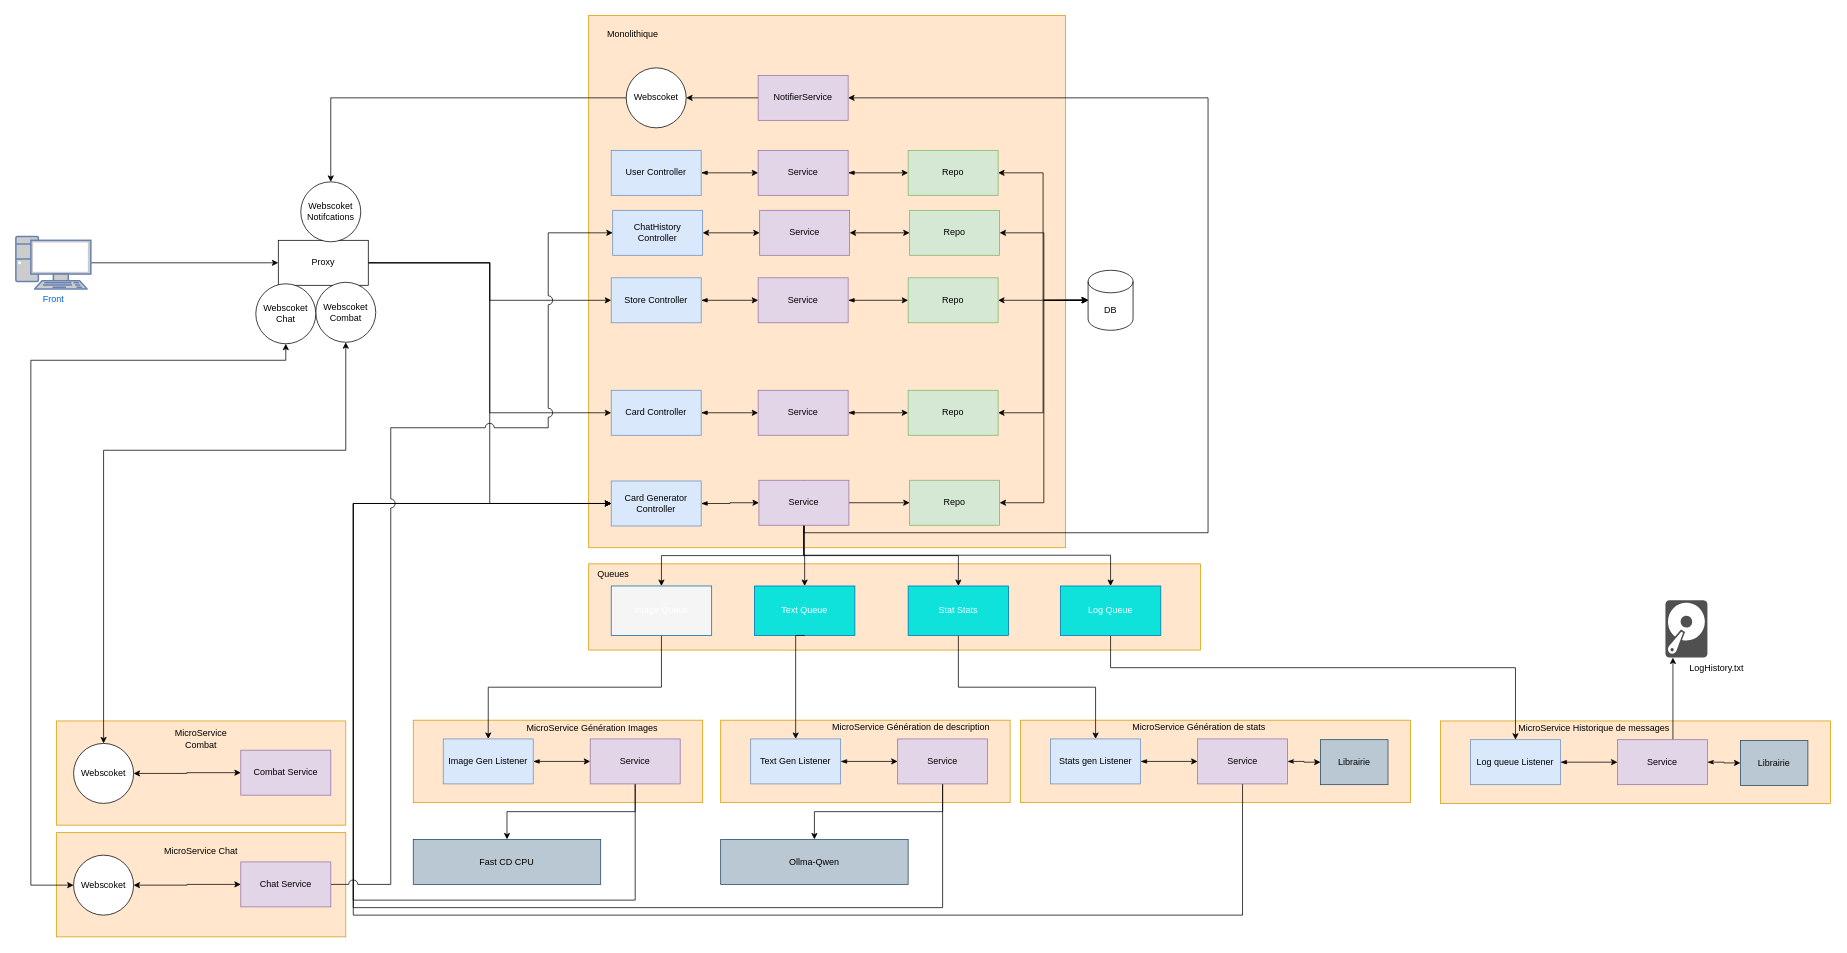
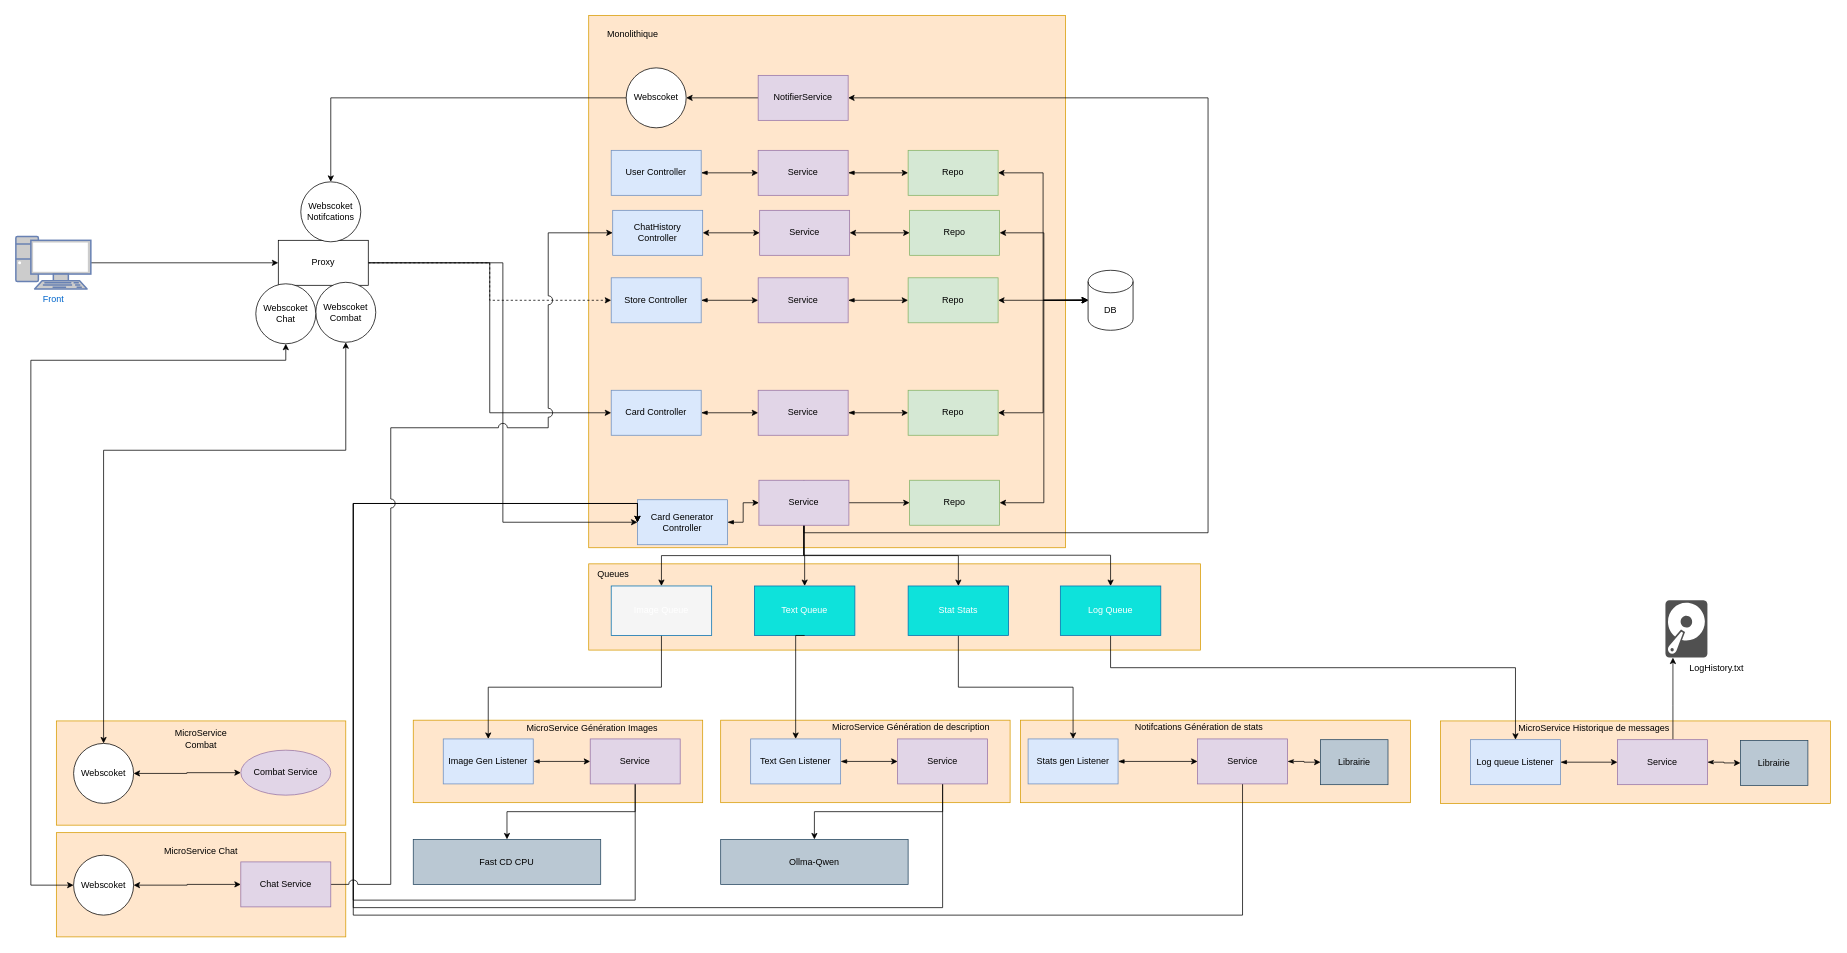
edge "Proxy" -> "Store Controller": style solid -> dashed
node "Card Generator Controller": moved (656, 504) -> (682, 522)
node "MicroService Génération de stats": label "MicroService Génération de stats" -> "Notifcations Génération de stats"
node "Stats gen Listener": moved (1095, 762) -> (1073, 762)
node "Combat Service": shape rectangle -> ellipse
